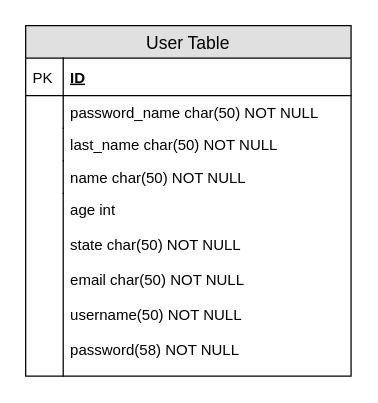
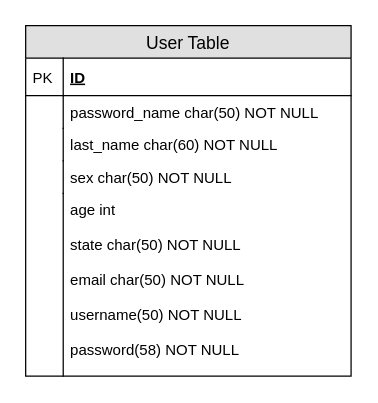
node "last_name char(50) NOT NULL": label "last_name char(50) NOT NULL" -> "last_name char(60) NOT NULL"
node "name char(50) NOT NULL": label "name char(50) NOT NULL" -> "sex char(50) NOT NULL"
